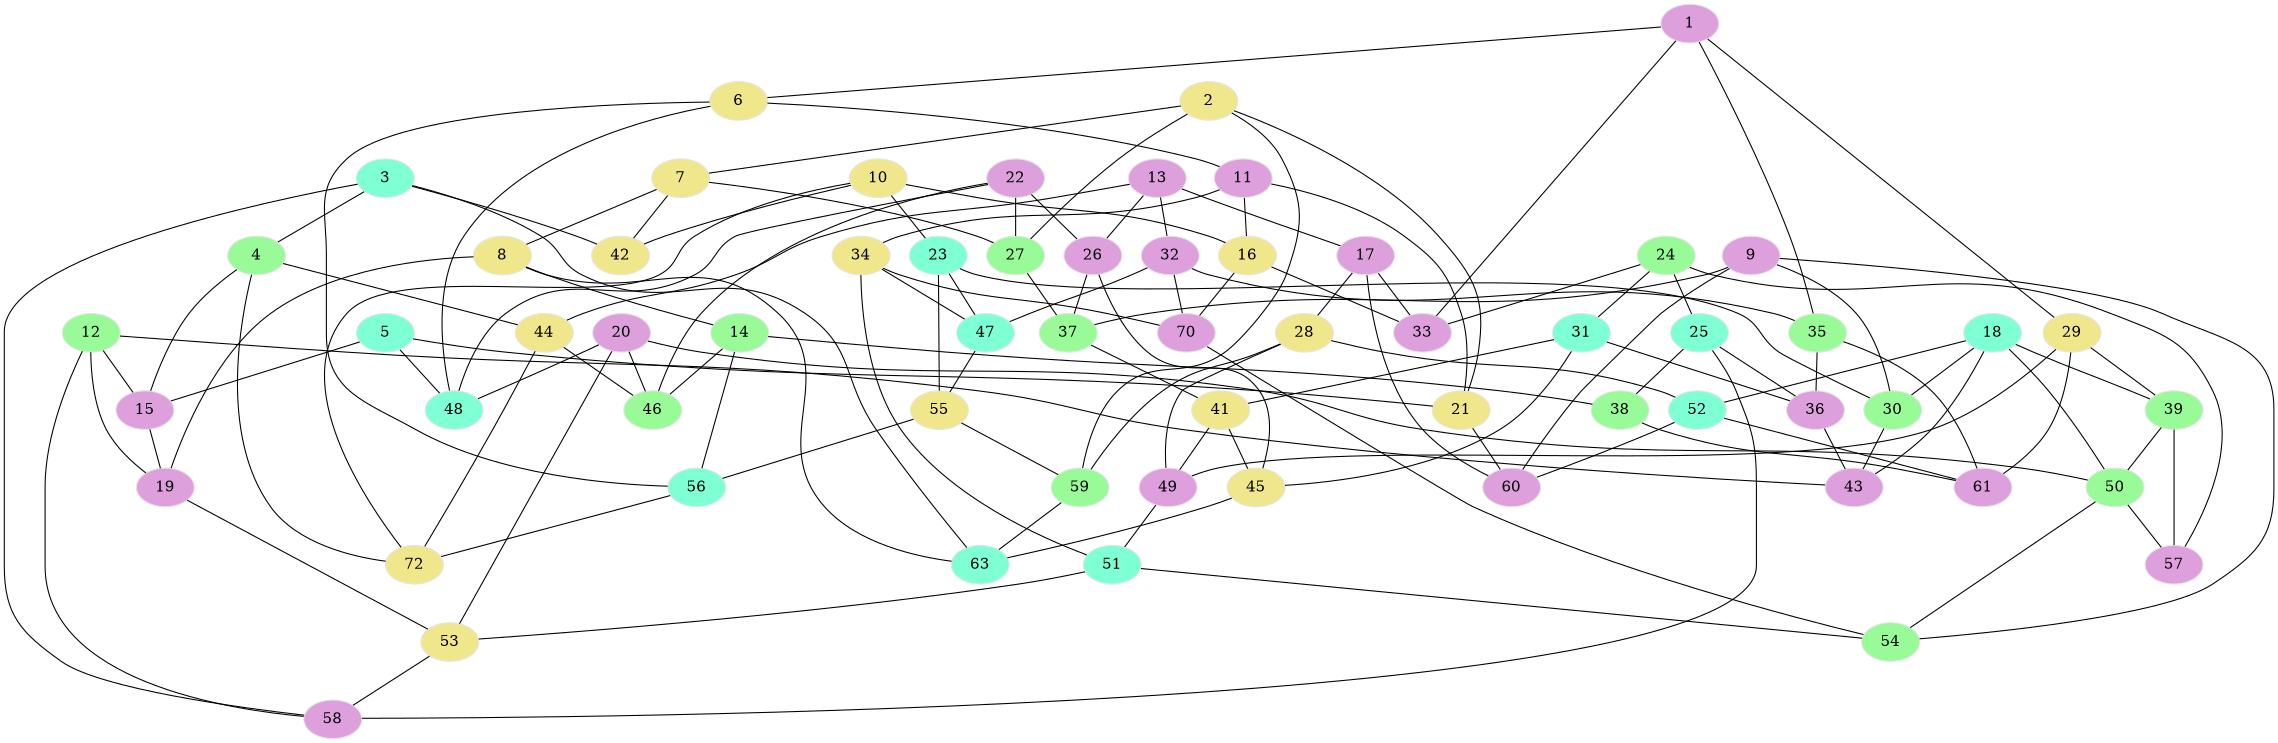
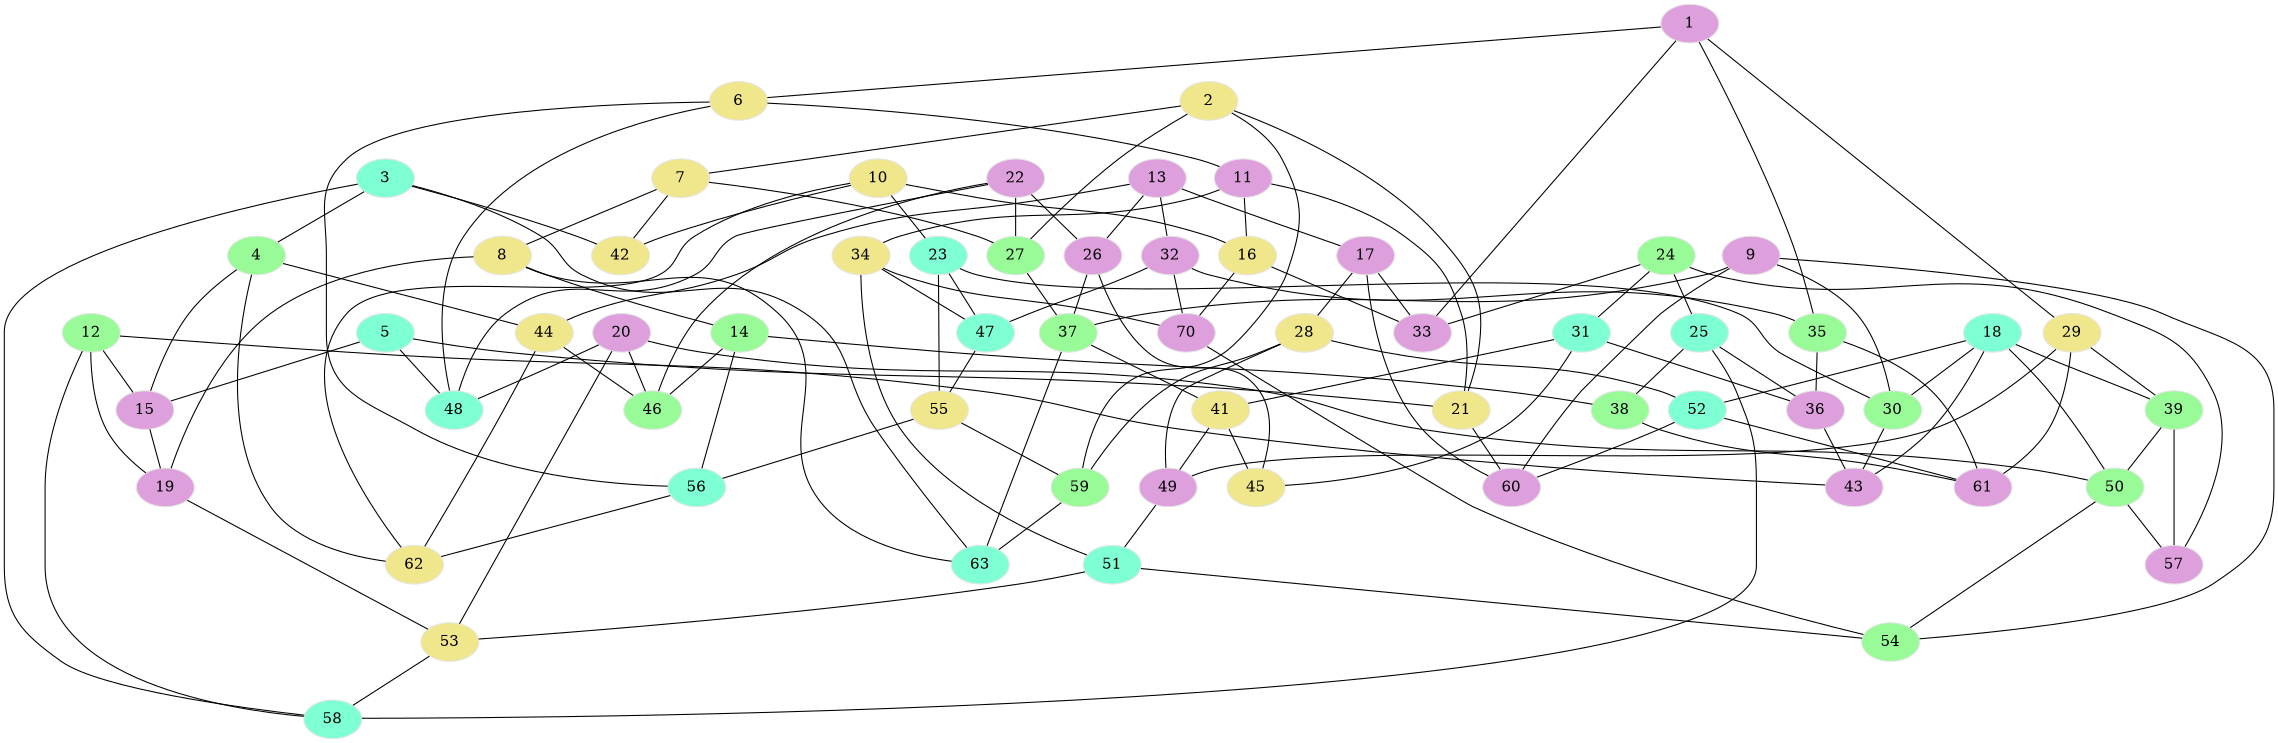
edge "45" -- "63": now "37" -- "63"
node "72": label "72" -> "62"
node "58": fillcolor plum -> aquamarine
